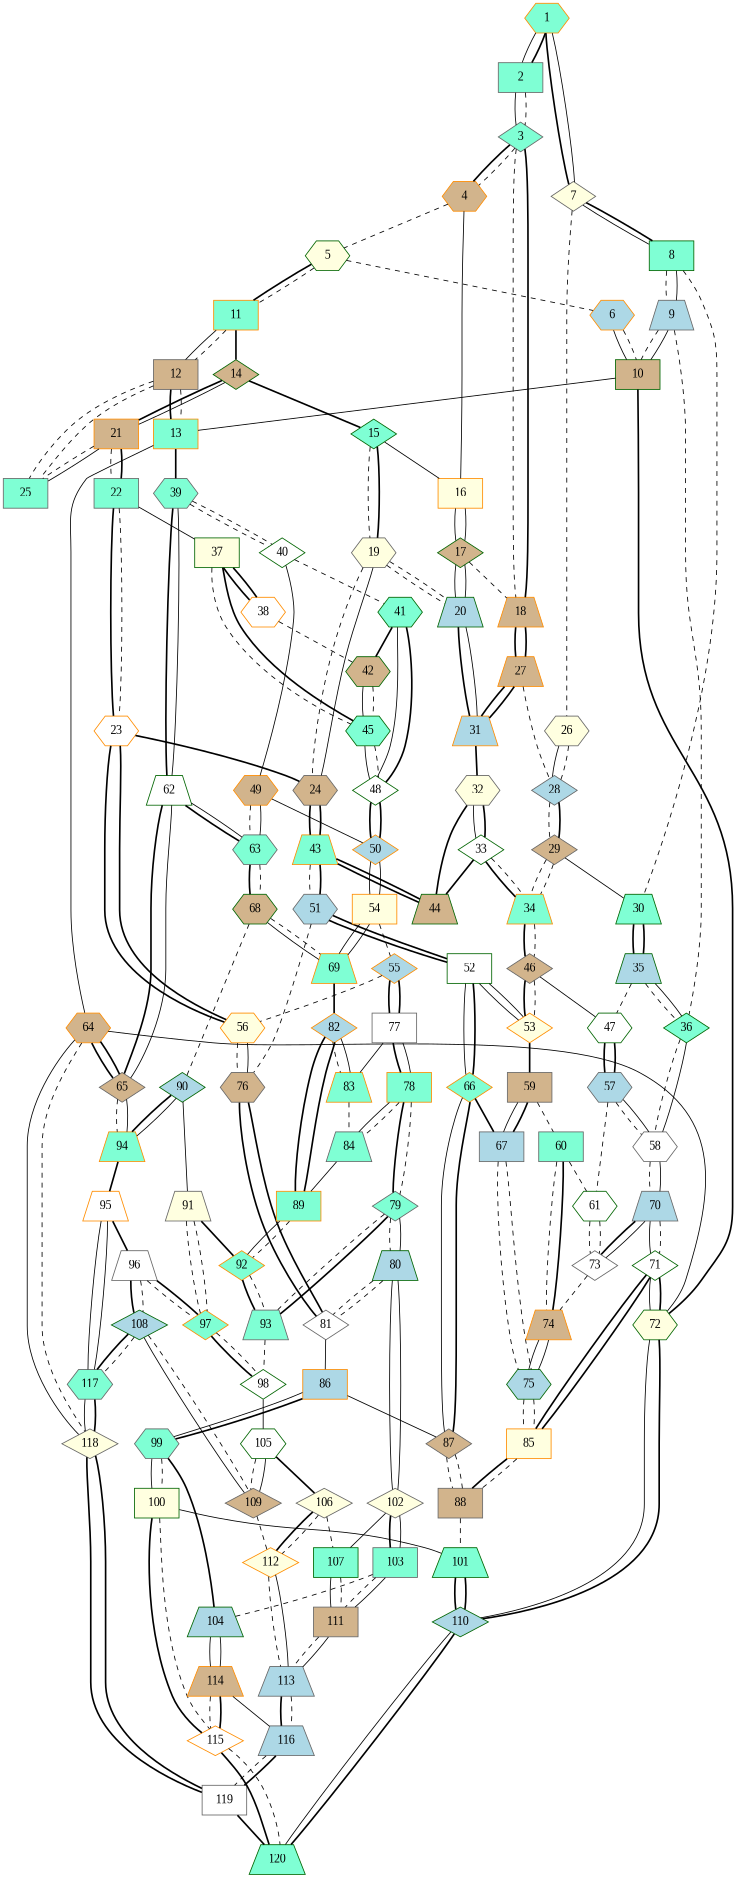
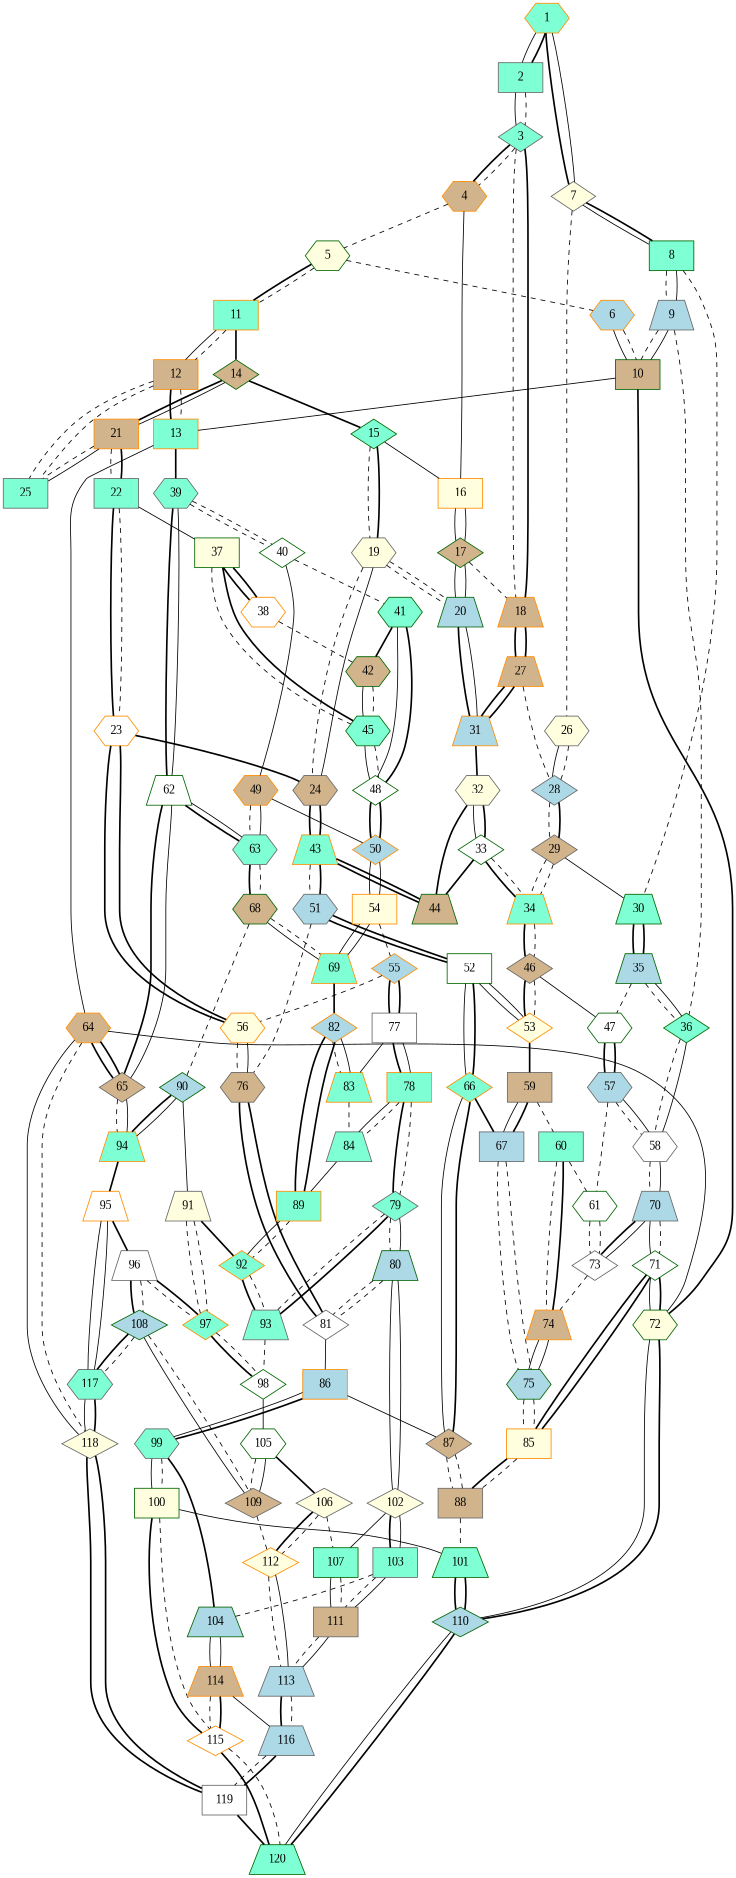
node "12": color gray40 -> darkorange
